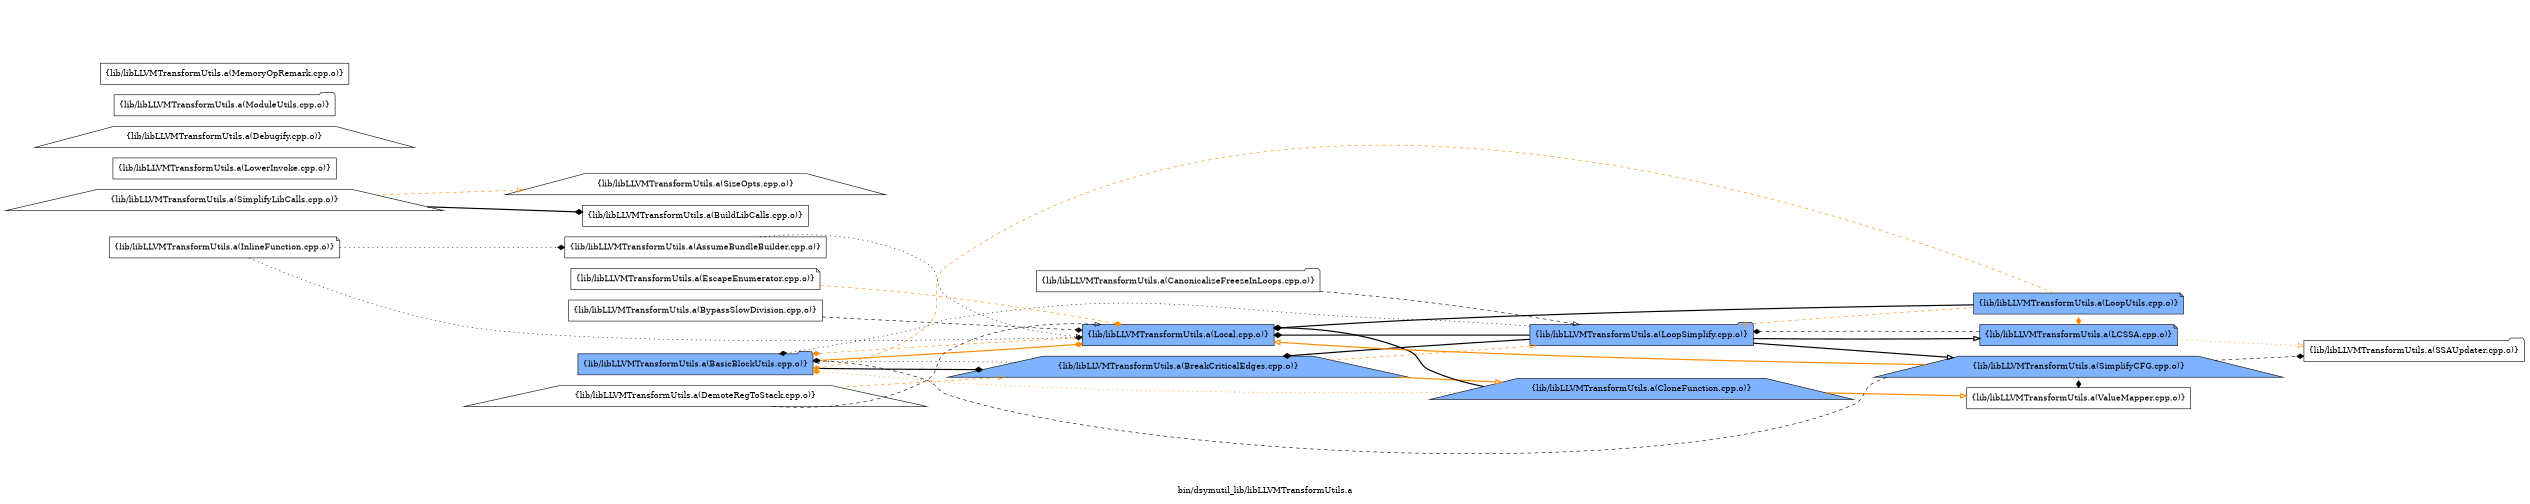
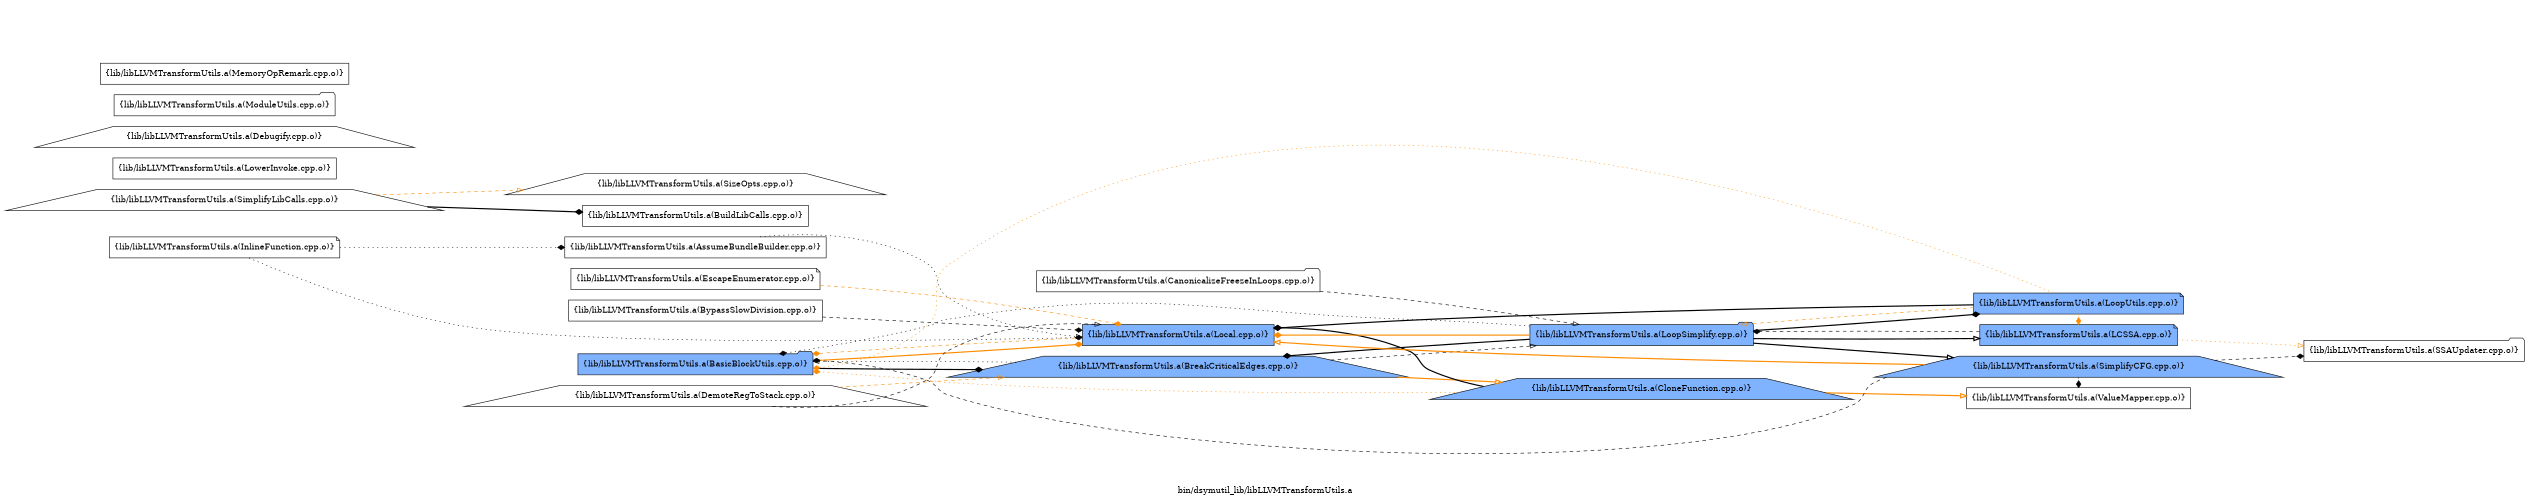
edge "{lib/libLLVMTransformUtils.a(LoopUtils.cpp.o)}" -> "{lib/libLLVMTransformUtils.a(BasicBlockUtils.cpp.o)}": style dashed -> dotted
edge "{lib/libLLVMTransformUtils.a(LoopSimplify.cpp.o)}" -> "{lib/libLLVMTransformUtils.a(LoopUtils.cpp.o)}": added
edge "{lib/libLLVMTransformUtils.a(LoopSimplify.cpp.o)}" -> "{lib/libLLVMTransformUtils.a(Local.cpp.o)}": color black -> darkorange
edge "{lib/libLLVMTransformUtils.a(BreakCriticalEdges.cpp.o)}" -> "{lib/libLLVMTransformUtils.a(LoopSimplify.cpp.o)}": color darkorange -> black
